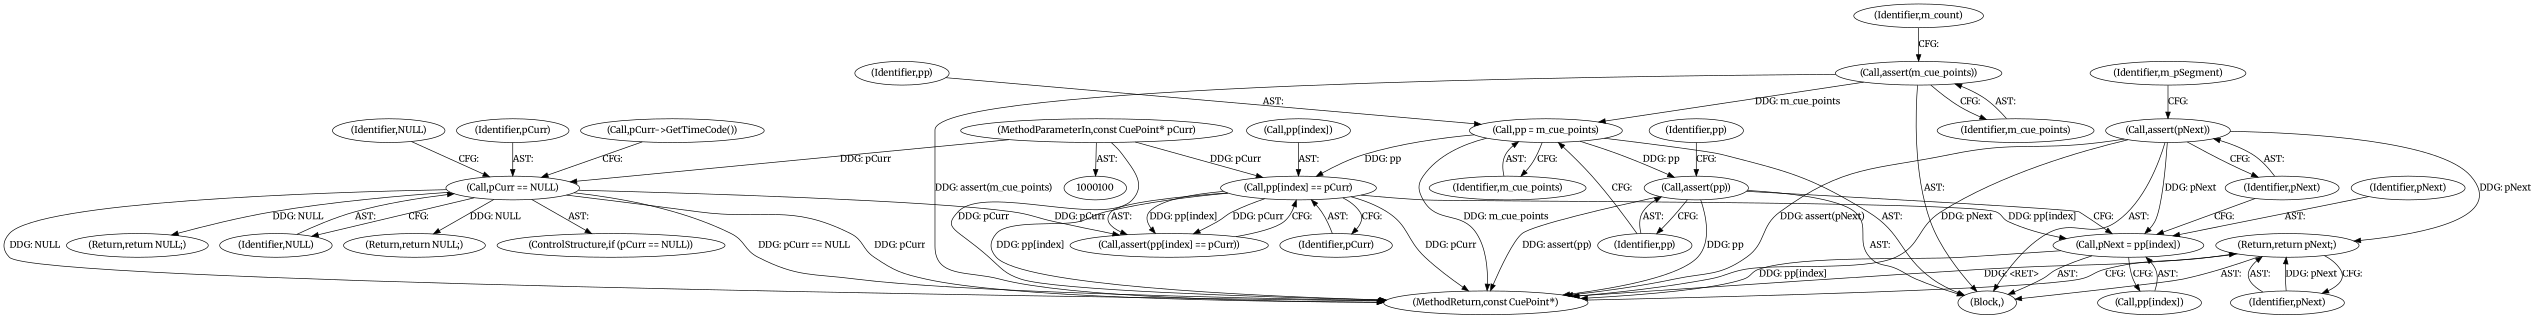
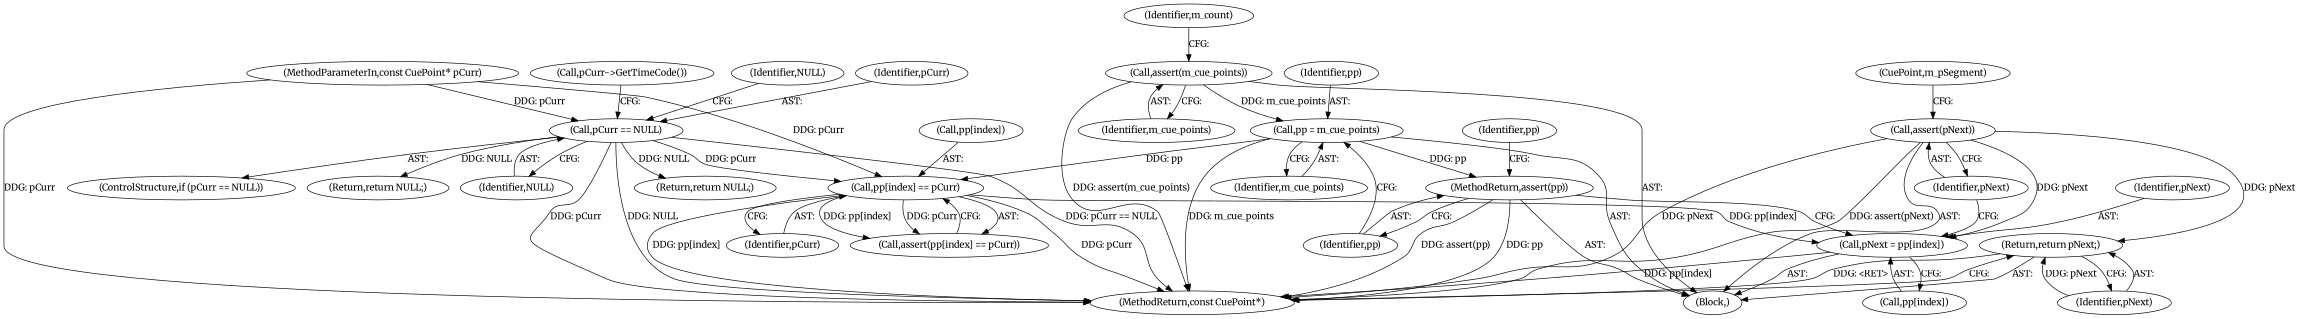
node "(Identifier,m_pSegment)": label "(Identifier,m_pSegment)" -> "(CuePoint,m_pSegment)"
node "1000100": removed
node "(Call,assert(pp))": label "(Call,assert(pp))" -> "(MethodReturn,assert(pp))"
edge "(Call,pCurr == NULL)" -> "(Call,assert(pp[index] == pCurr))": now "(Call,pCurr == NULL)" -> "(Call,pp[index] == pCurr)"
